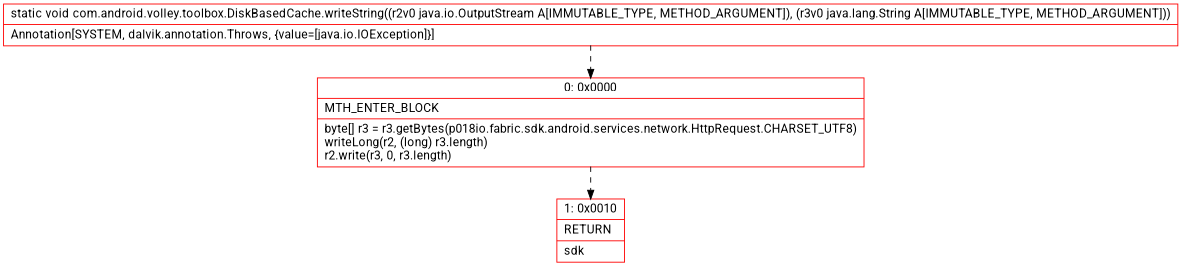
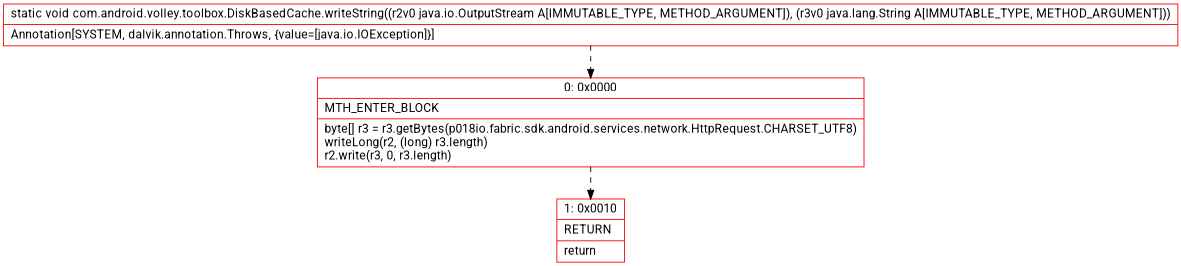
node "1: 0x0010": text "sdk" -> "return"
